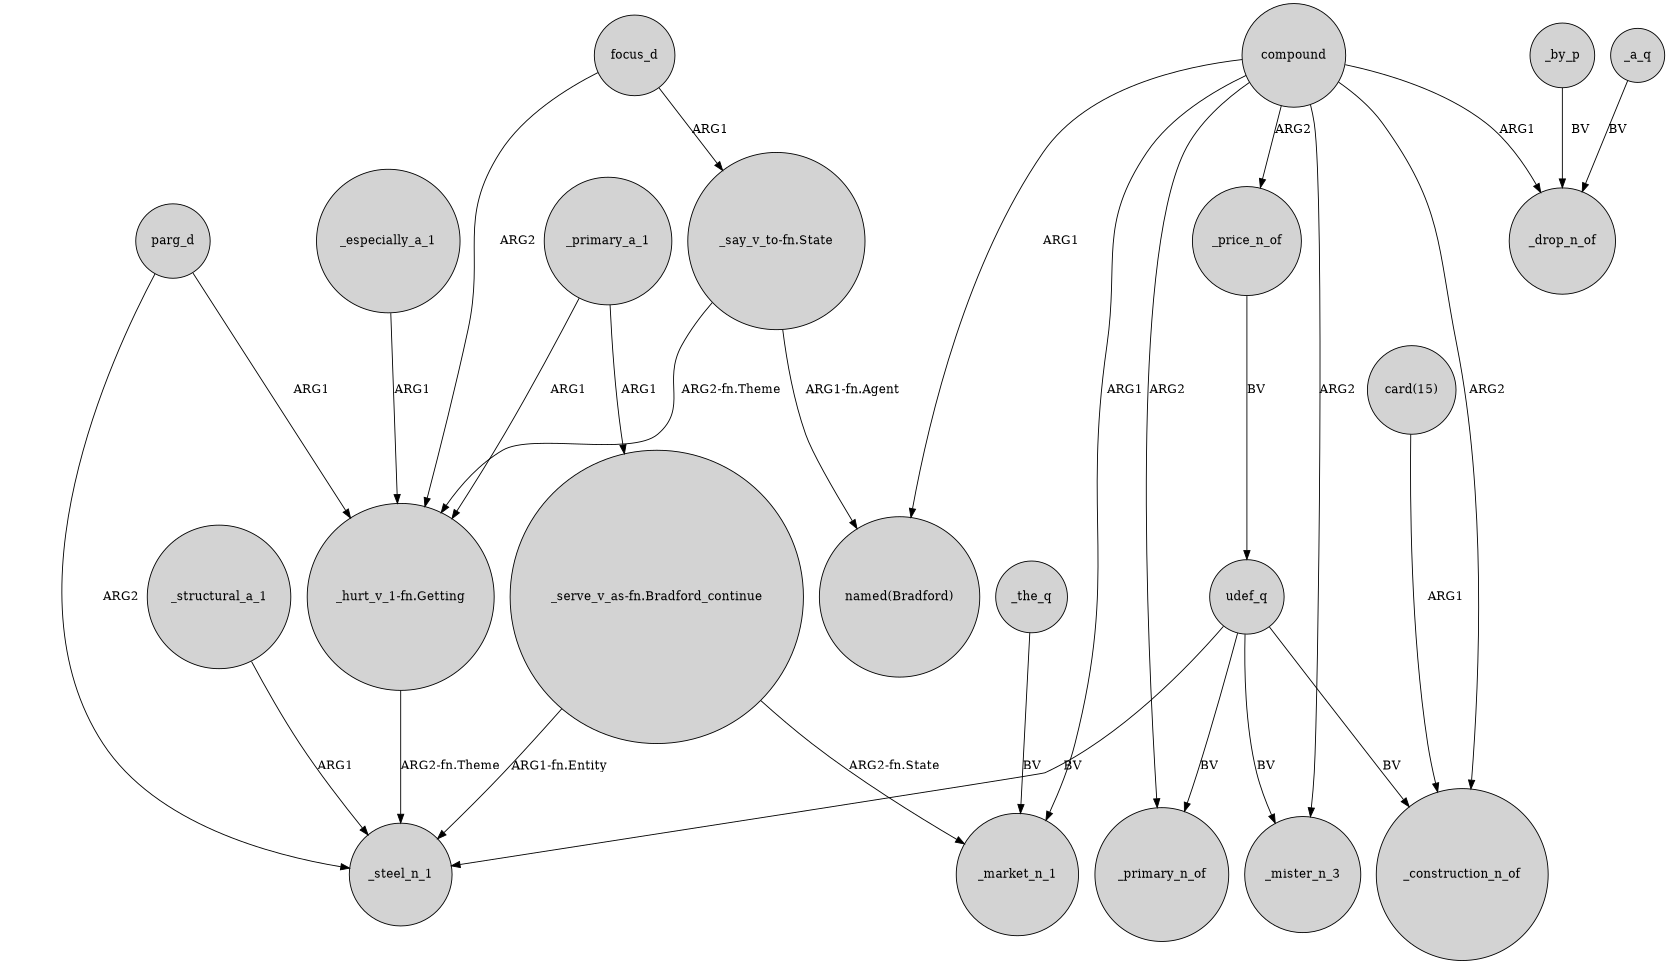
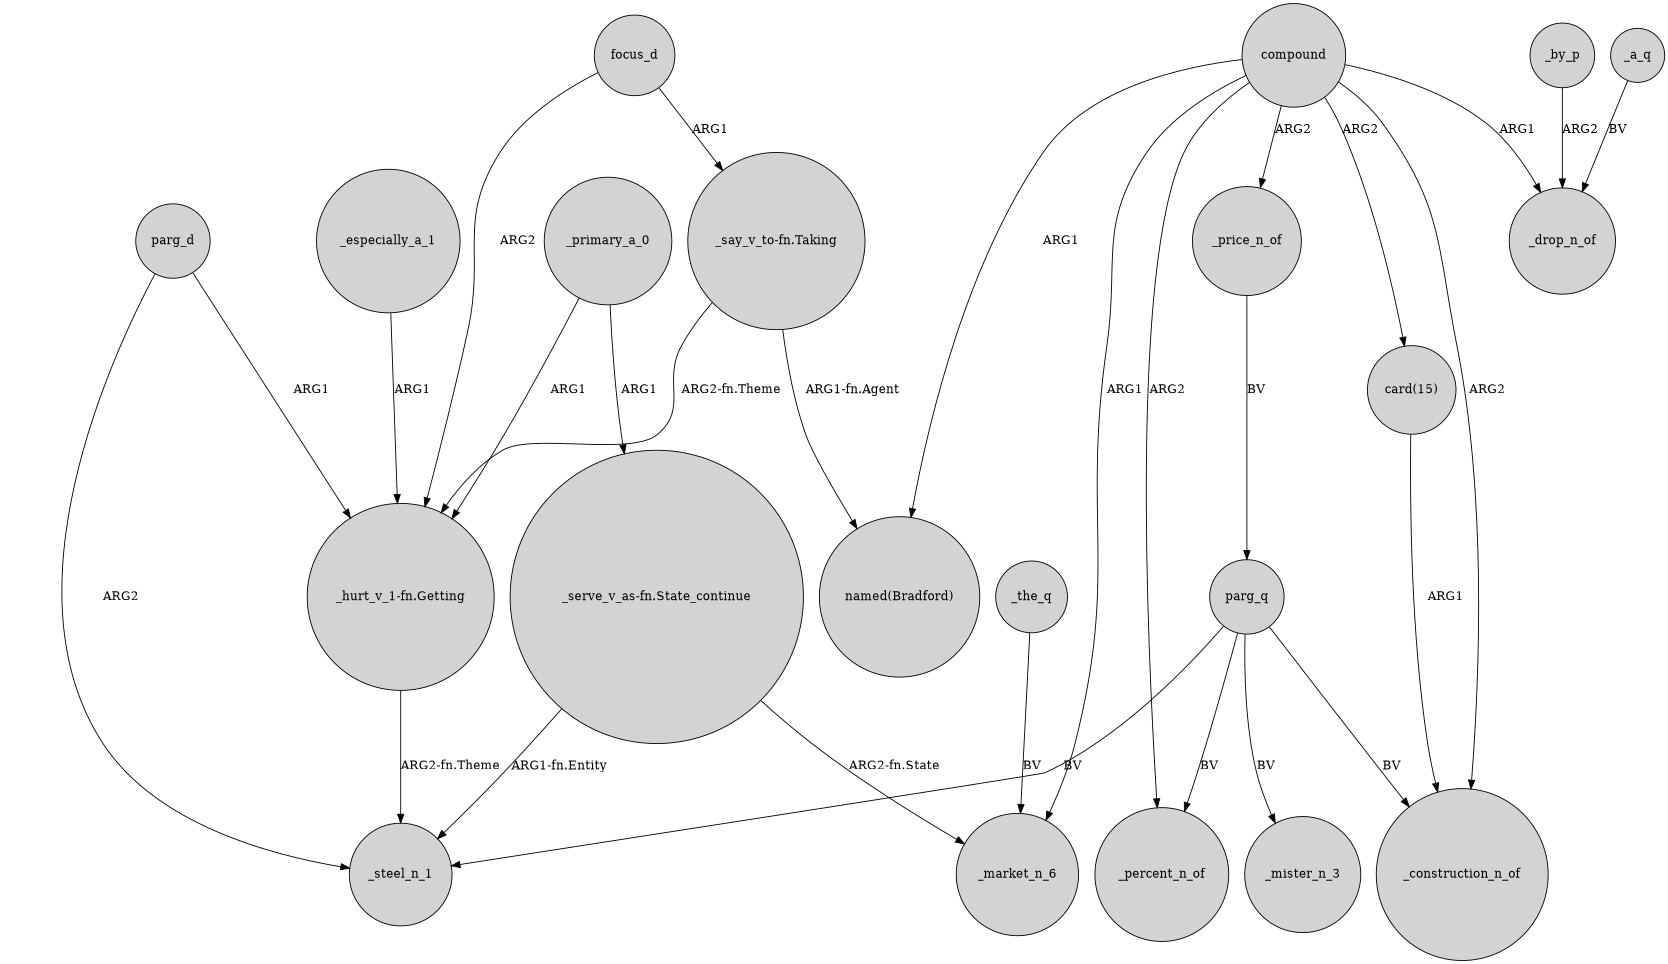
edge "_by_p" -> "_drop_n_of": label "BV" -> "ARG2"
node "_primary_a_1": label "_primary_a_1" -> "_primary_a_0"
node "_say_v_to-fn.State": label "_say_v_to-fn.State" -> "_say_v_to-fn.Taking"
edge "compound" -> "_mister_n_3": now "compound" -> "card(15)"
node "_structural_a_1": removed
node "_serve_v_as-fn.Bradford_continue": label "_serve_v_as-fn.Bradford_continue" -> "_serve_v_as-fn.State_continue"
node "udef_q": label "udef_q" -> "parg_q"
node "_market_n_1": label "_market_n_1" -> "_market_n_6"
node "_primary_n_of": label "_primary_n_of" -> "_percent_n_of"
